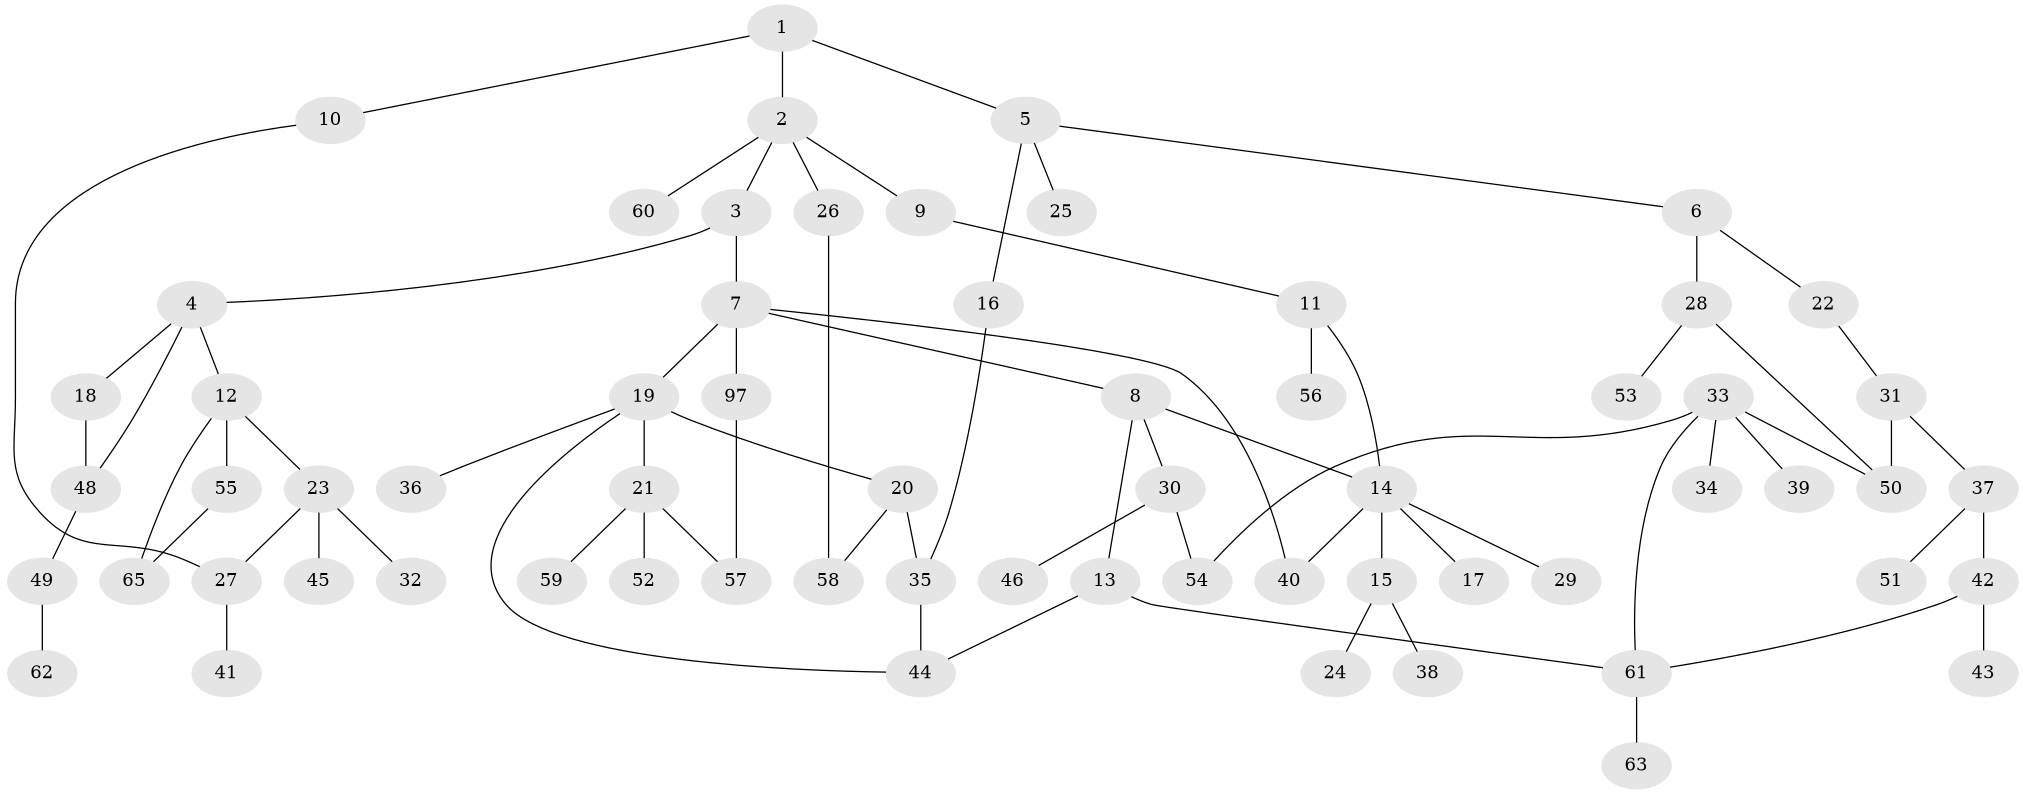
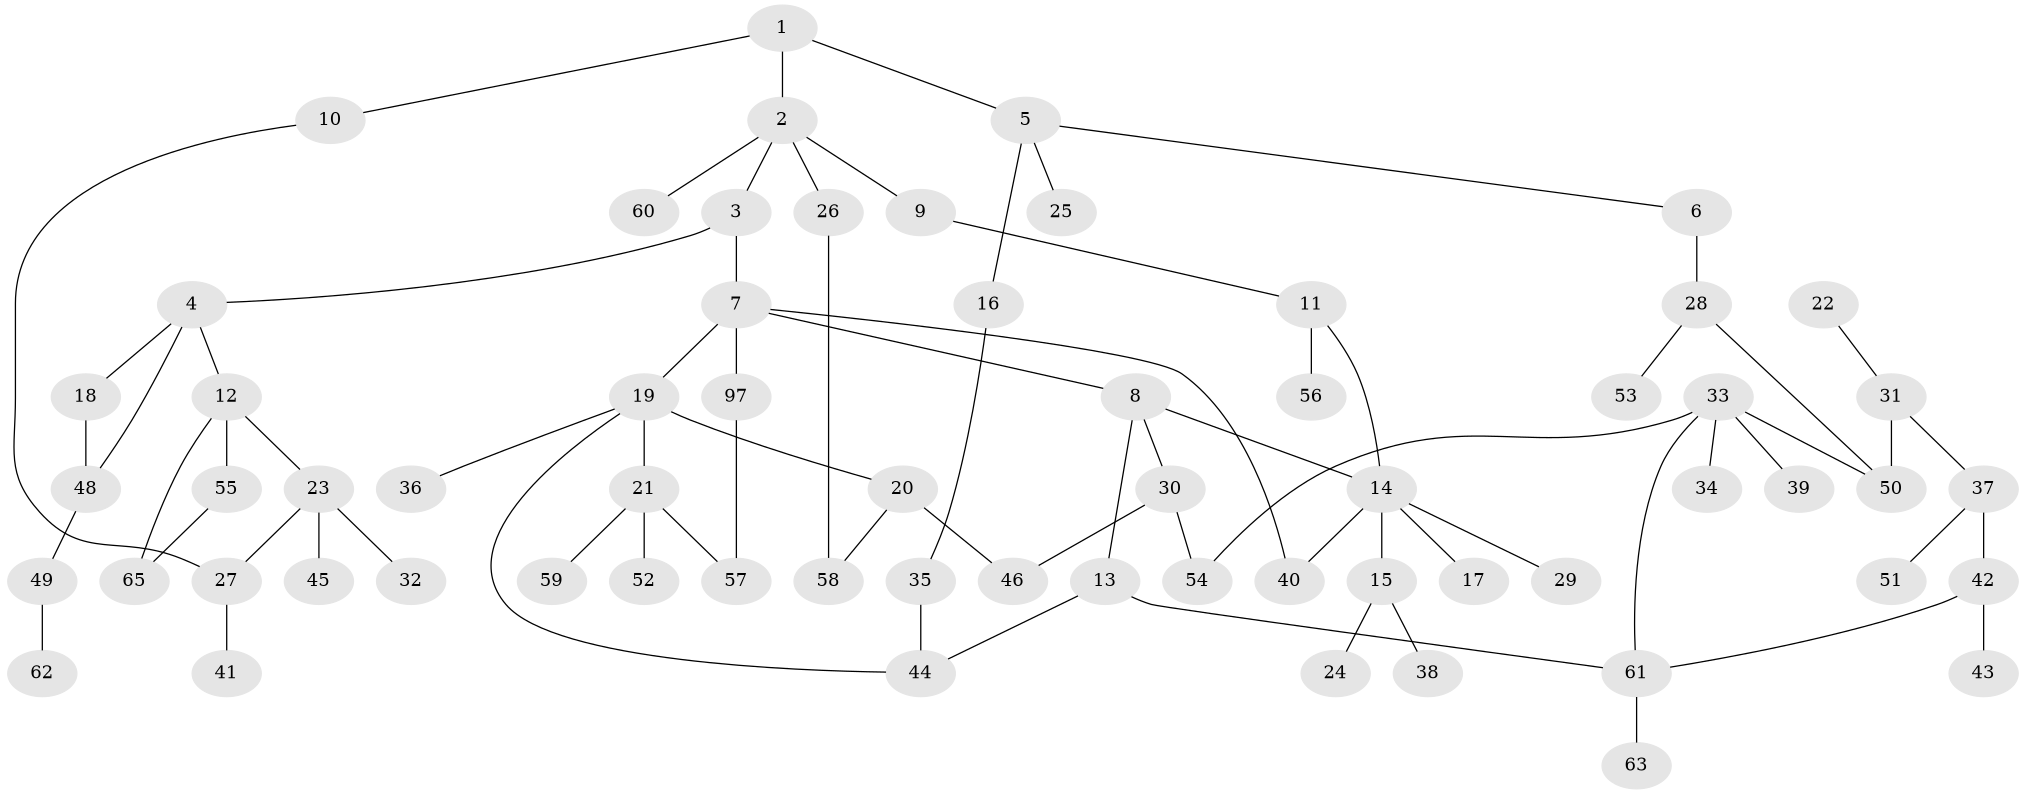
edge "6" -- "22": removed
edge "20" -- "35": now "20" -- "46"
